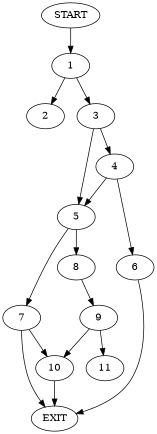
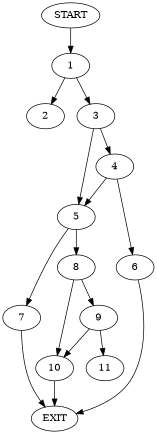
edge "7" -> "10": now "8" -> "10"
